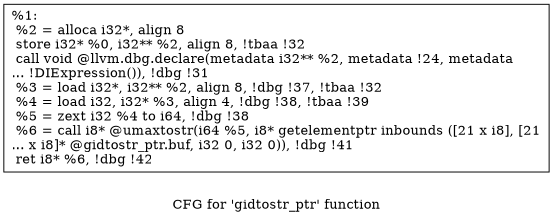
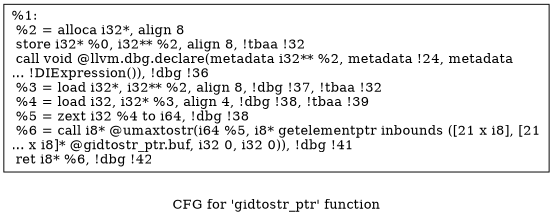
node "%1:": text "... !DIExpression()), !dbg !31" -> "... !DIExpression()), !dbg !36"
